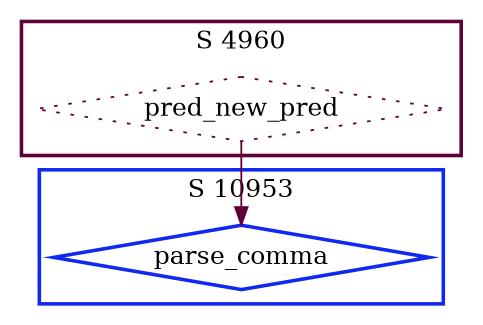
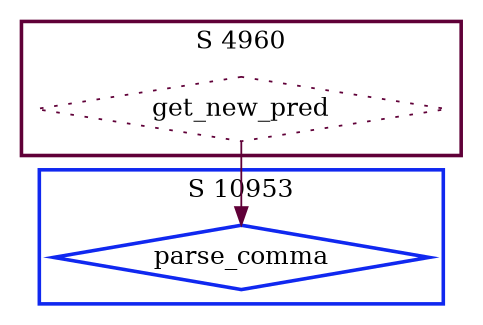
node "pred_new_pred": label "pred_new_pred" -> "get_new_pred"
